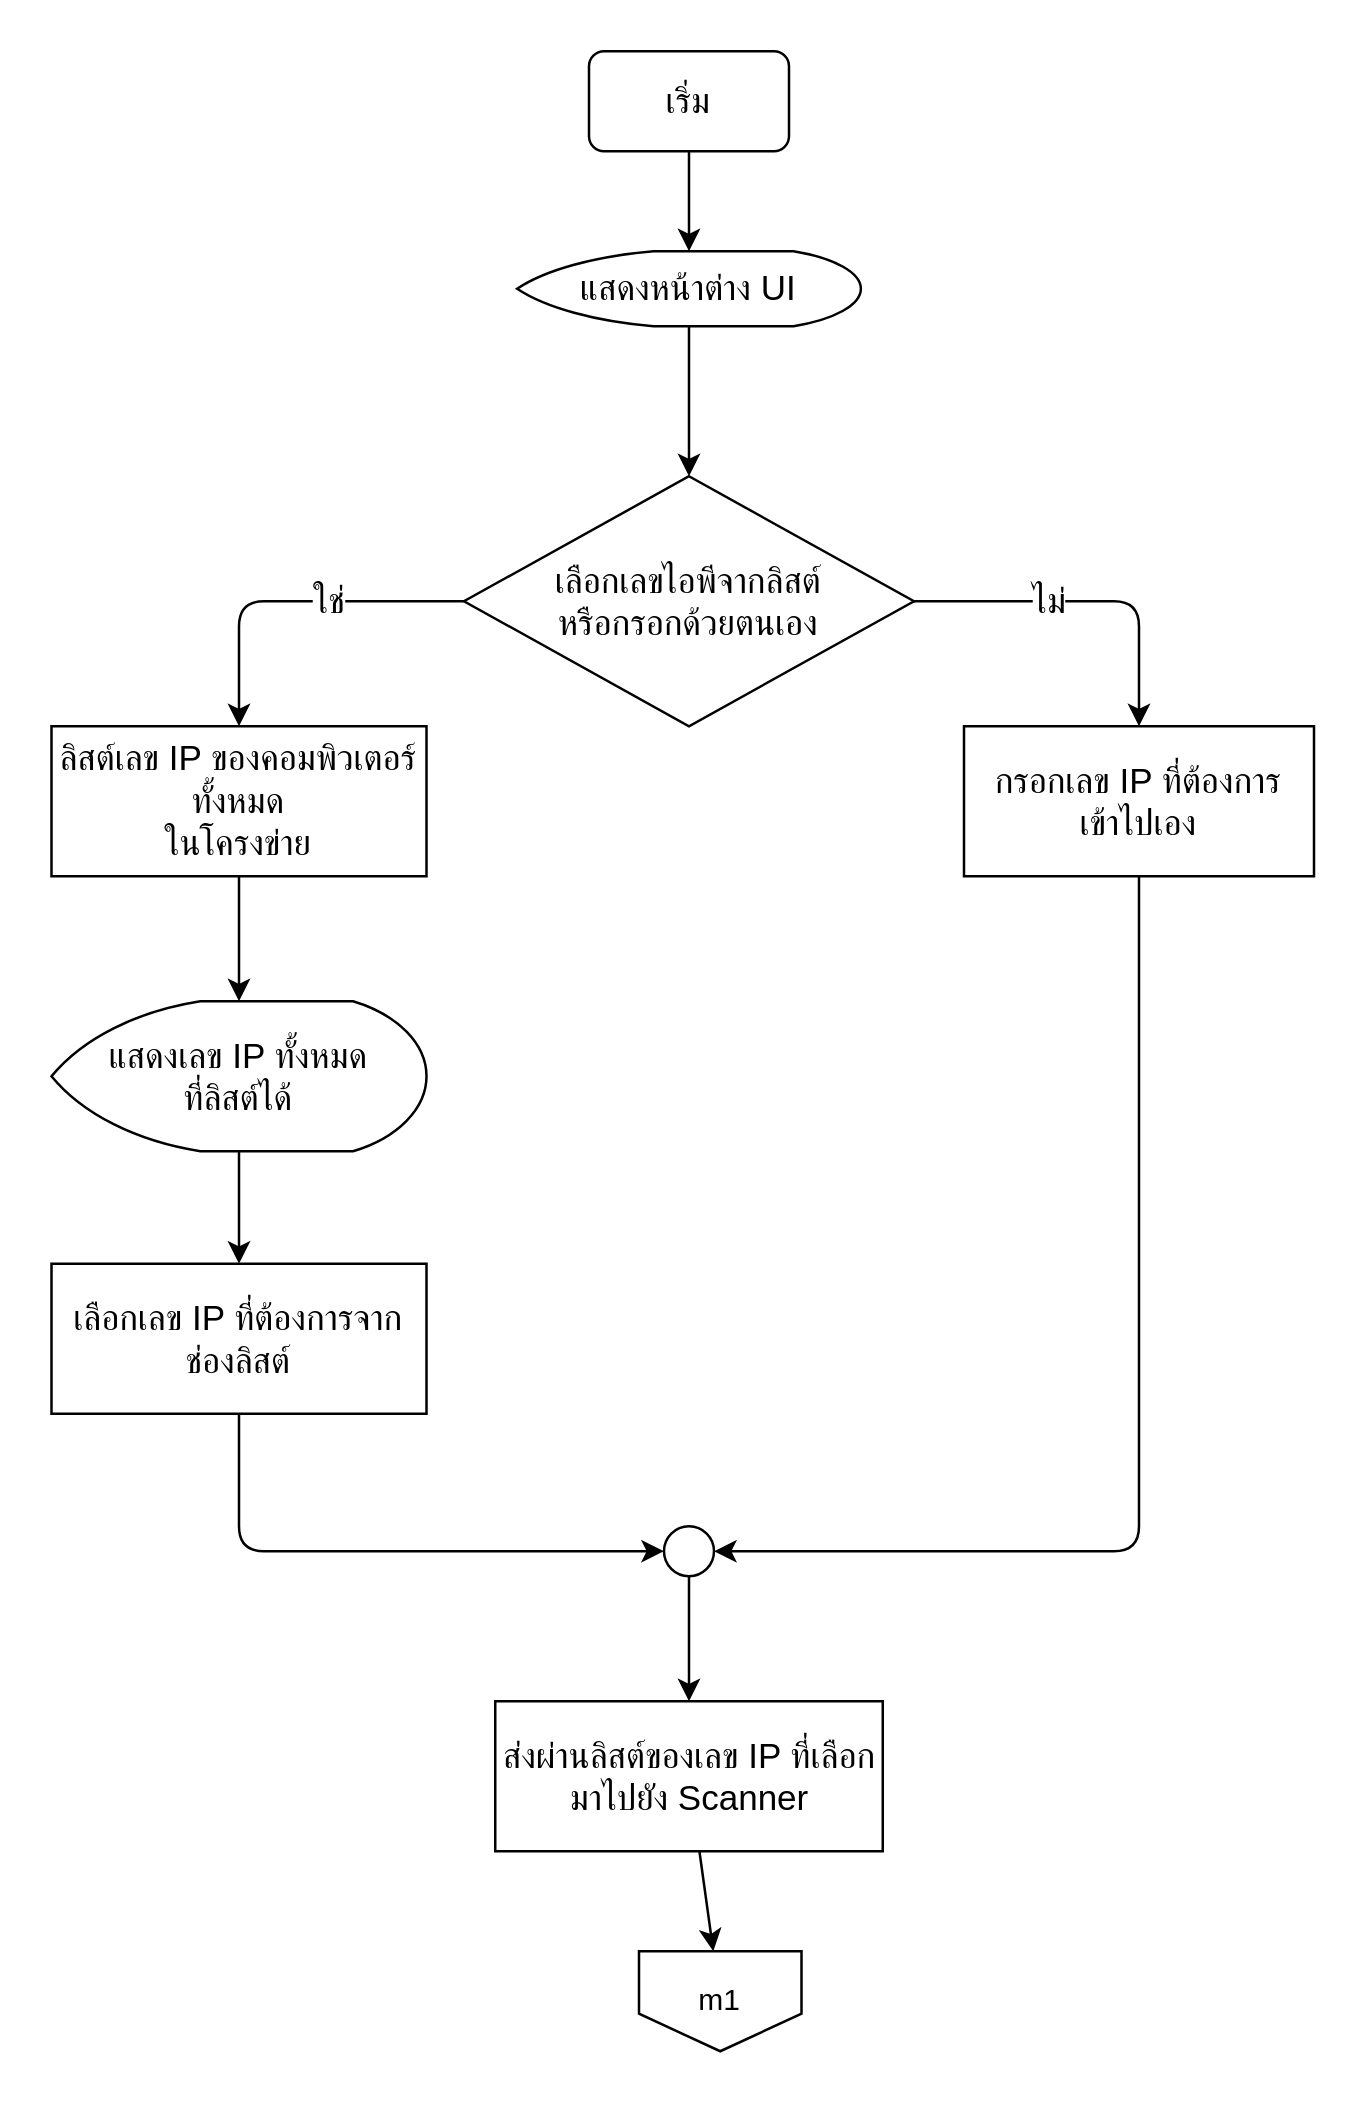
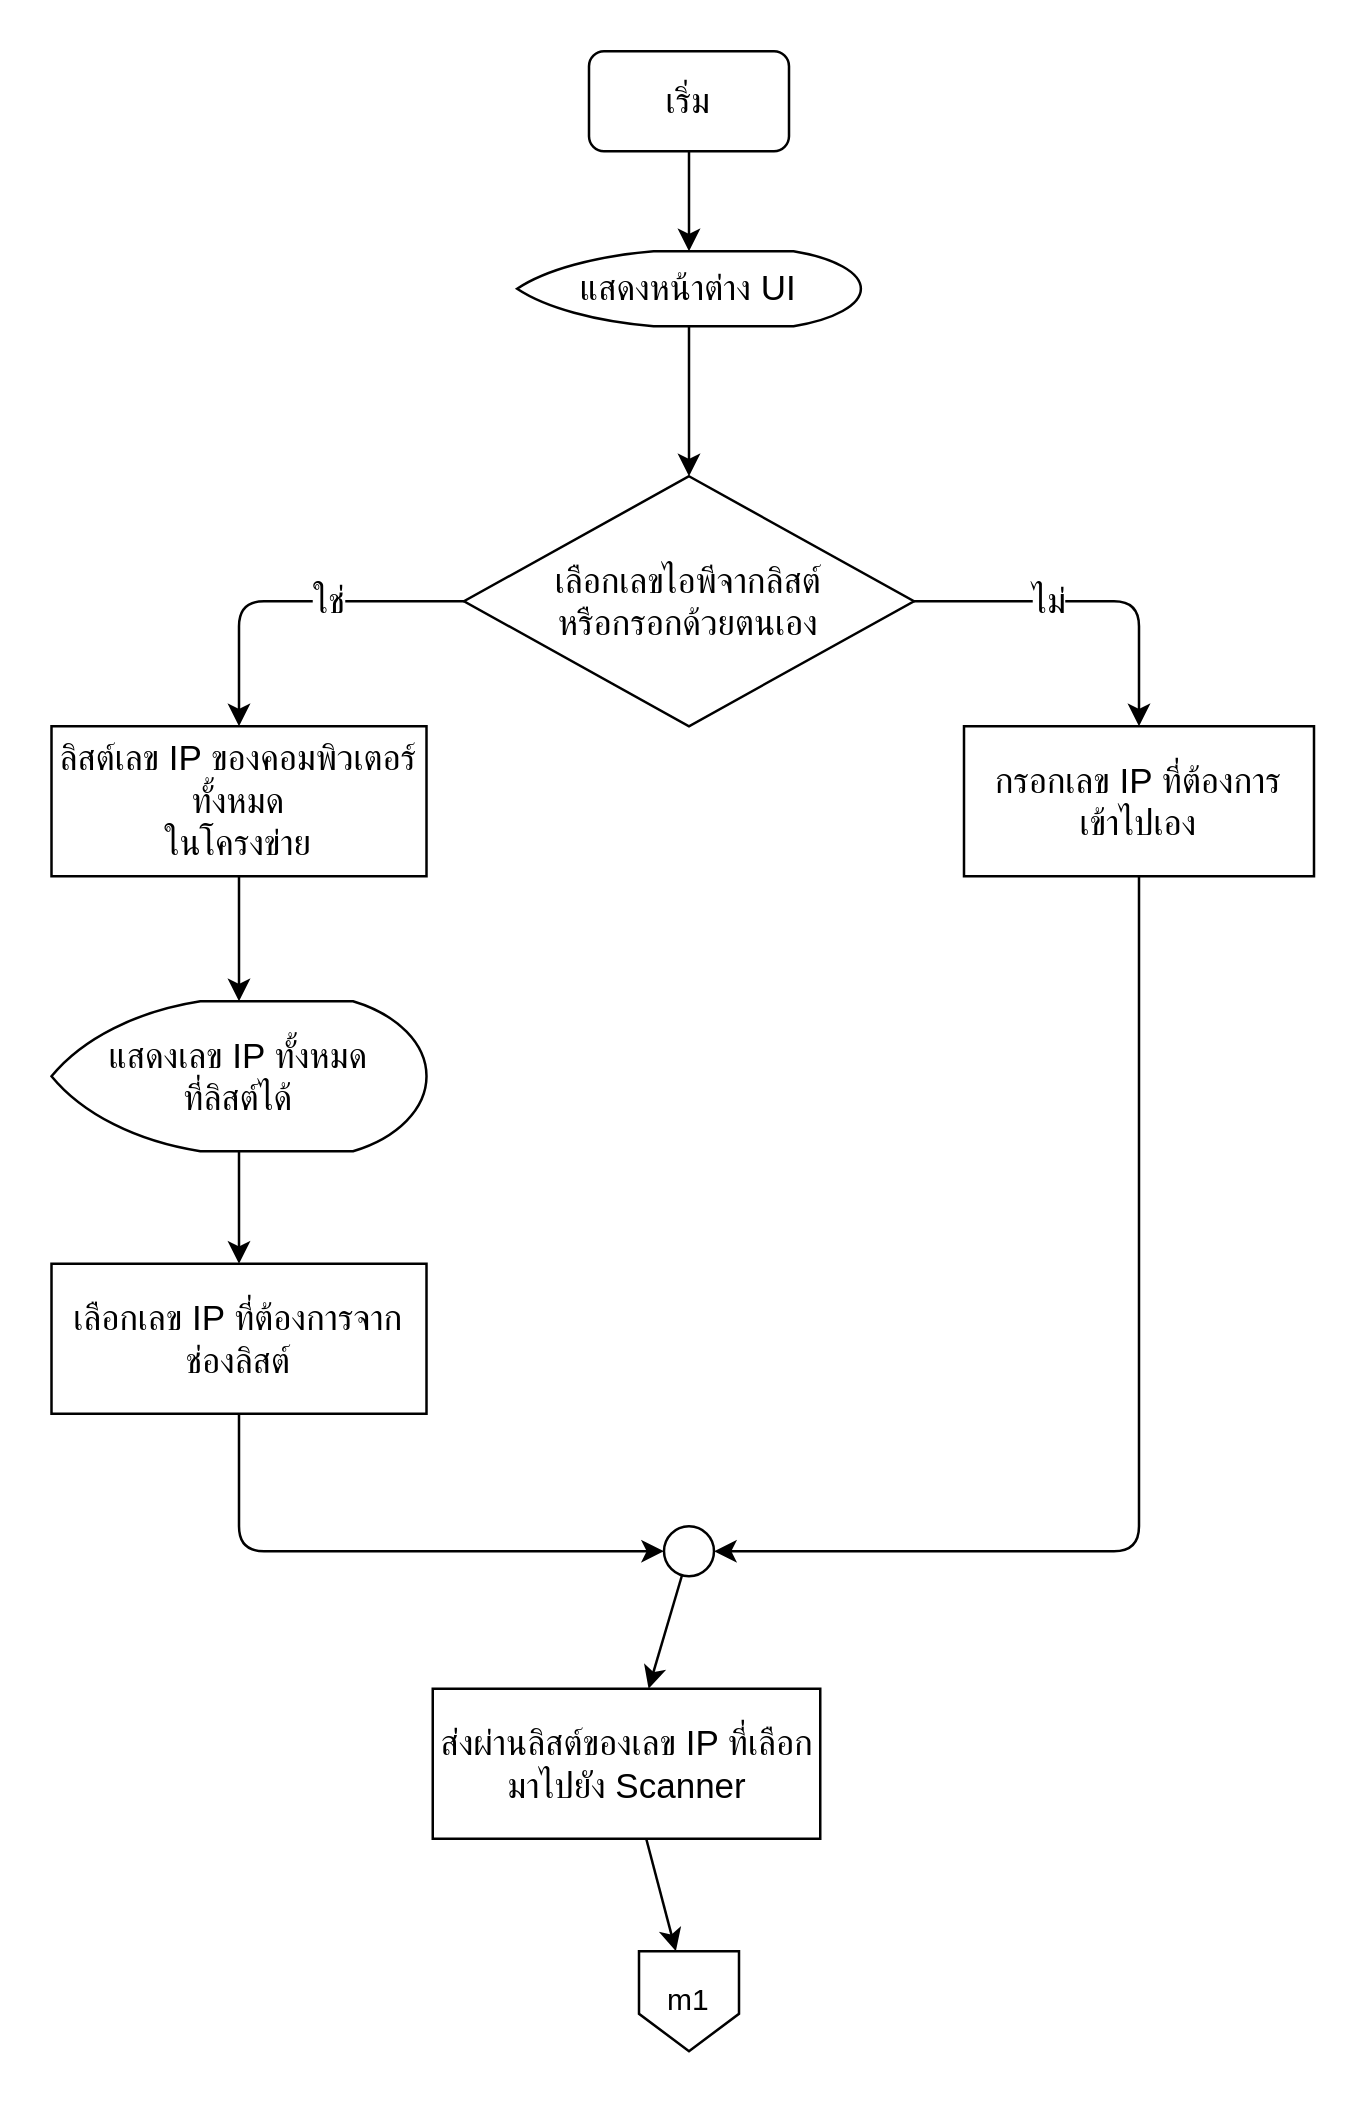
node "ส่งผ่านลิสต์ของเลข IP ที่เลือกมาไปยัง Scanner": moved (689, 1776) -> (626, 1764)
node "m1": size 163x100 -> 100x100
